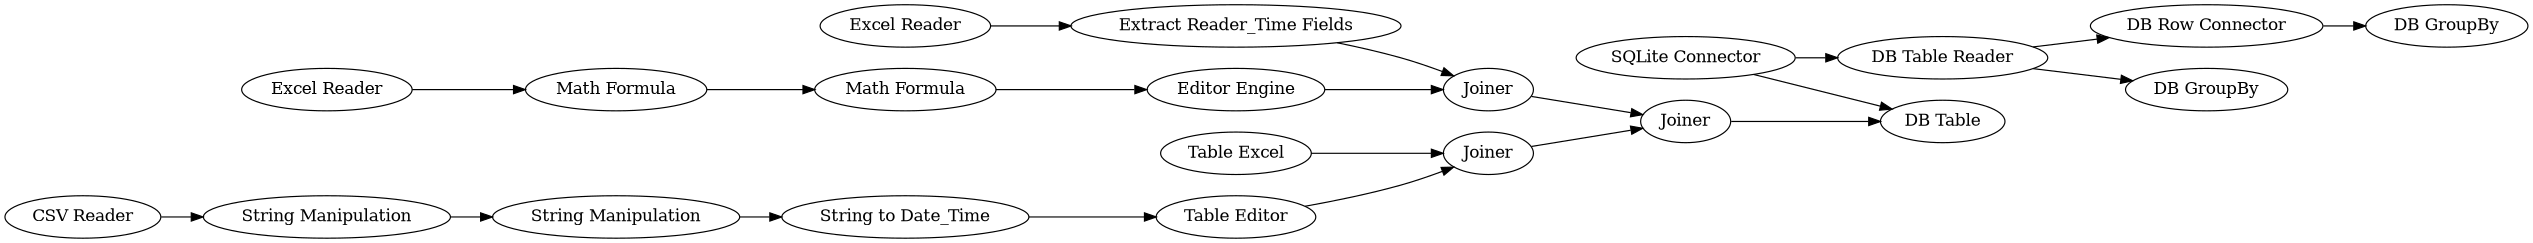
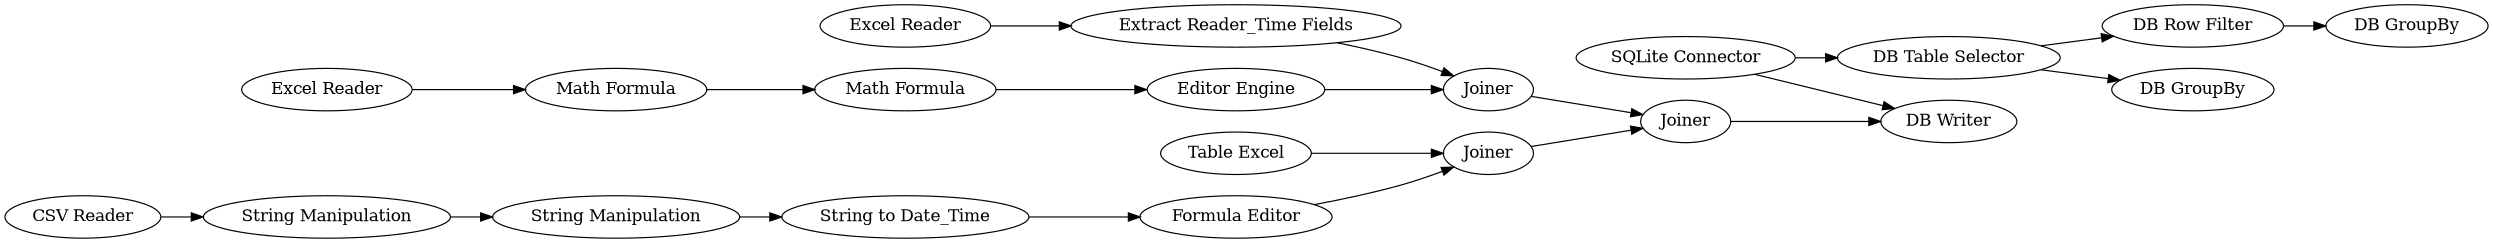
node "DB Row Connector": label "DB Row Connector" -> "DB Row Filter"
node "DB Table Reader": label "DB Table Reader" -> "DB Table Selector"
node "DB Table": label "DB Table" -> "DB Writer"
node "Table Editor": label "Table Editor" -> "Formula Editor"
